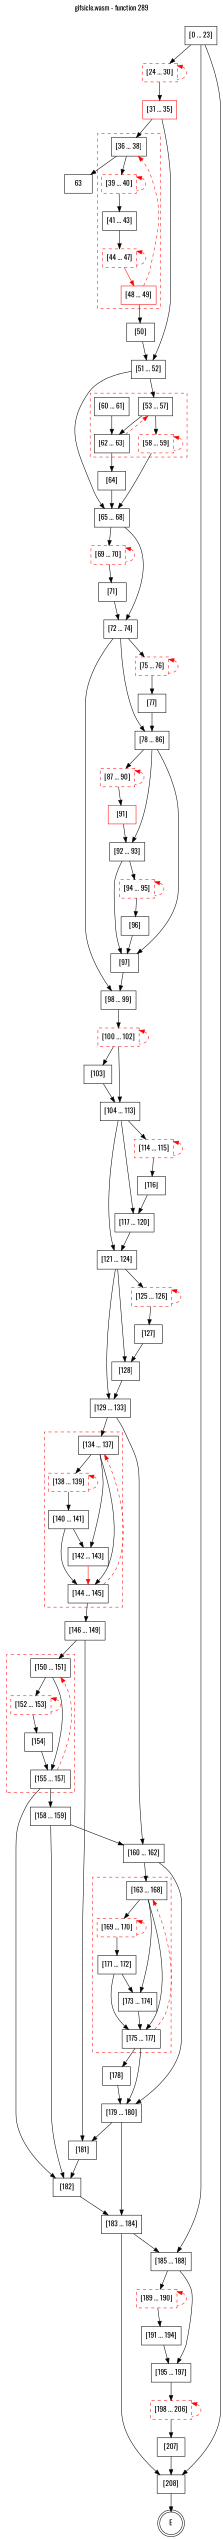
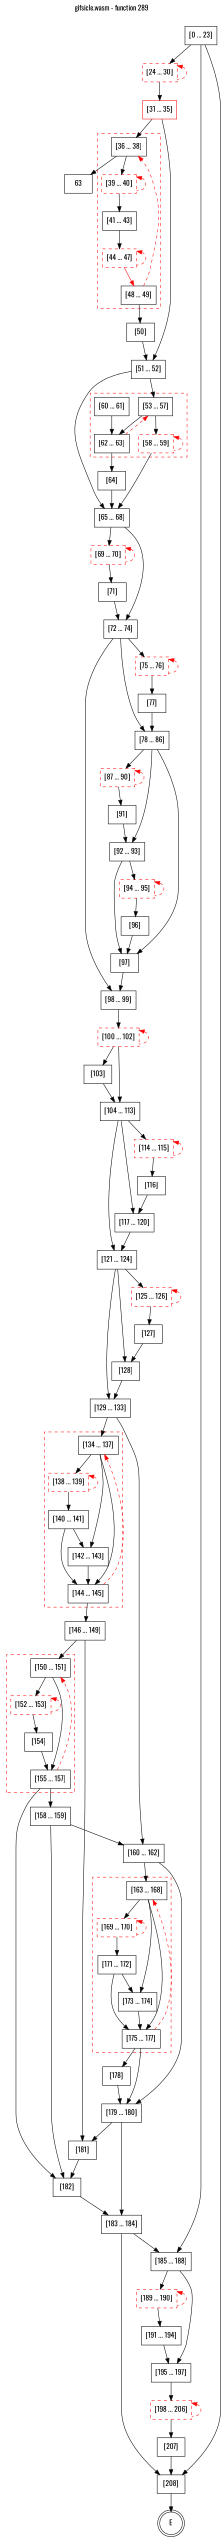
node "[48 ... 49]": color red -> black
node "[91]": color red -> black
edge "[142 ... 143]" -> "[144 ... 145]": color red -> black
